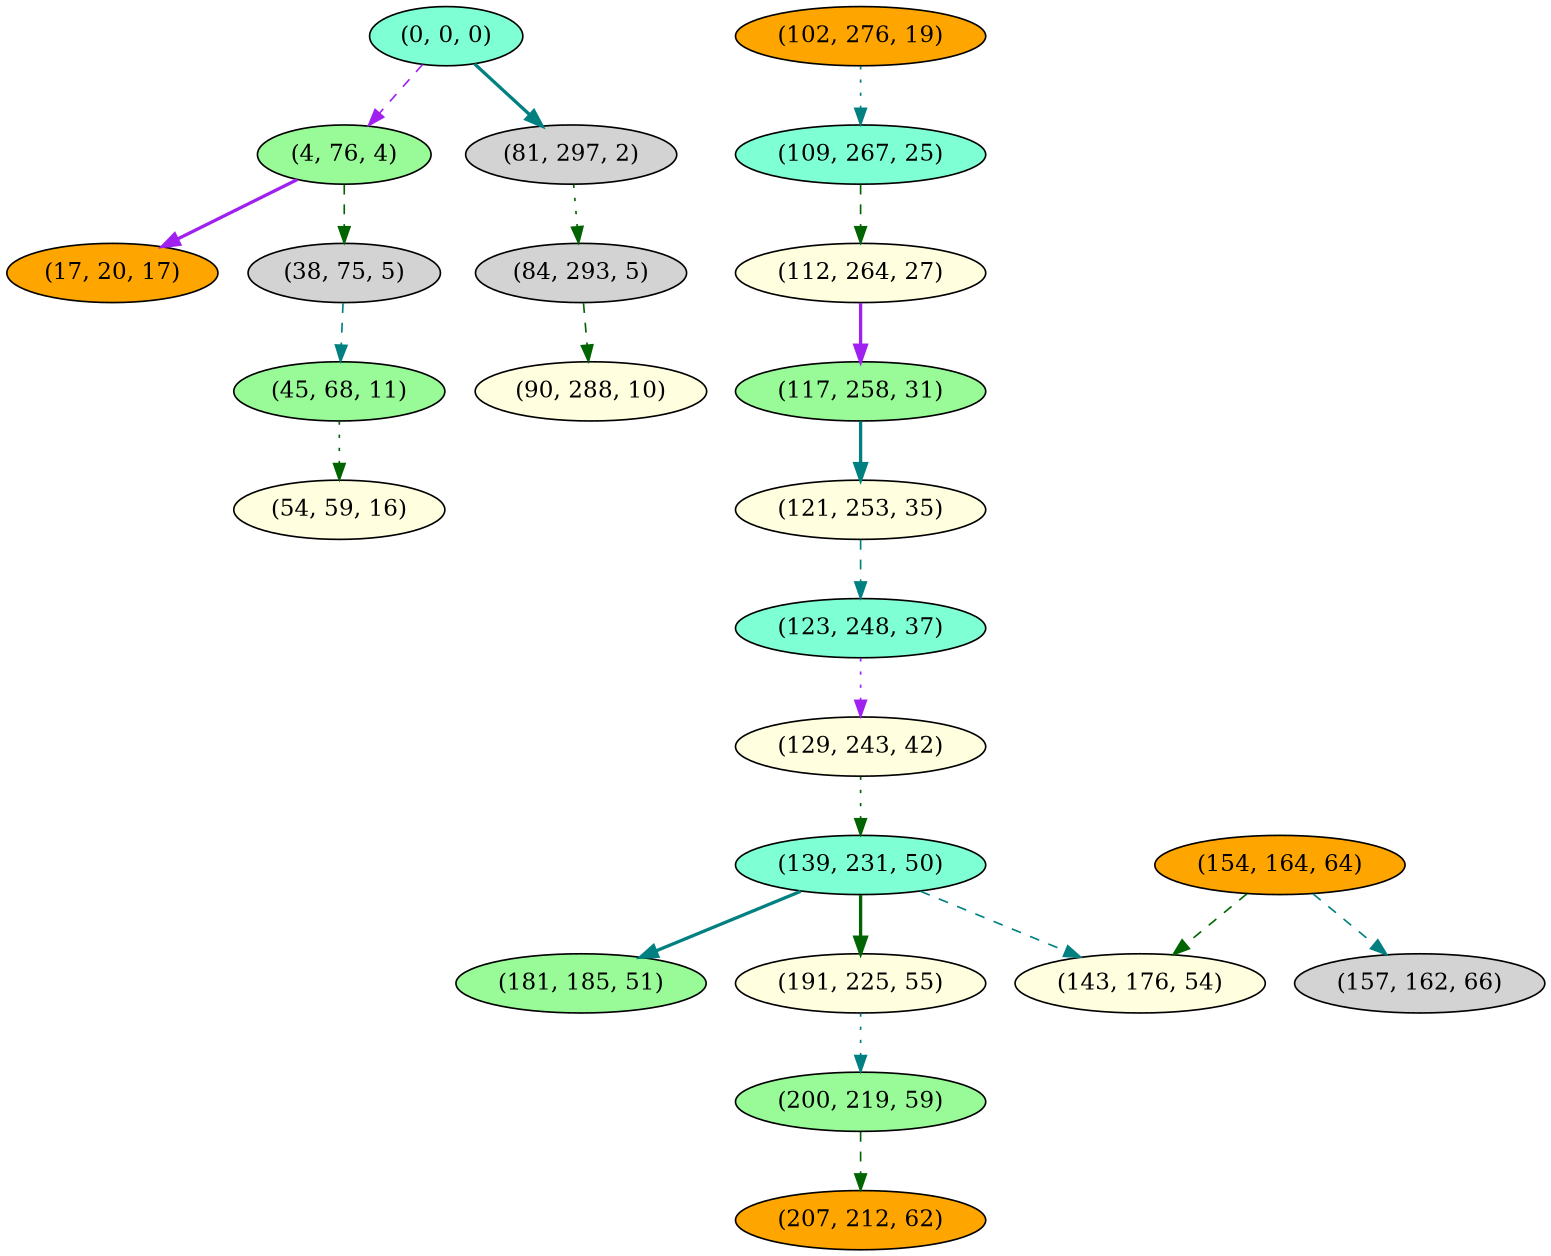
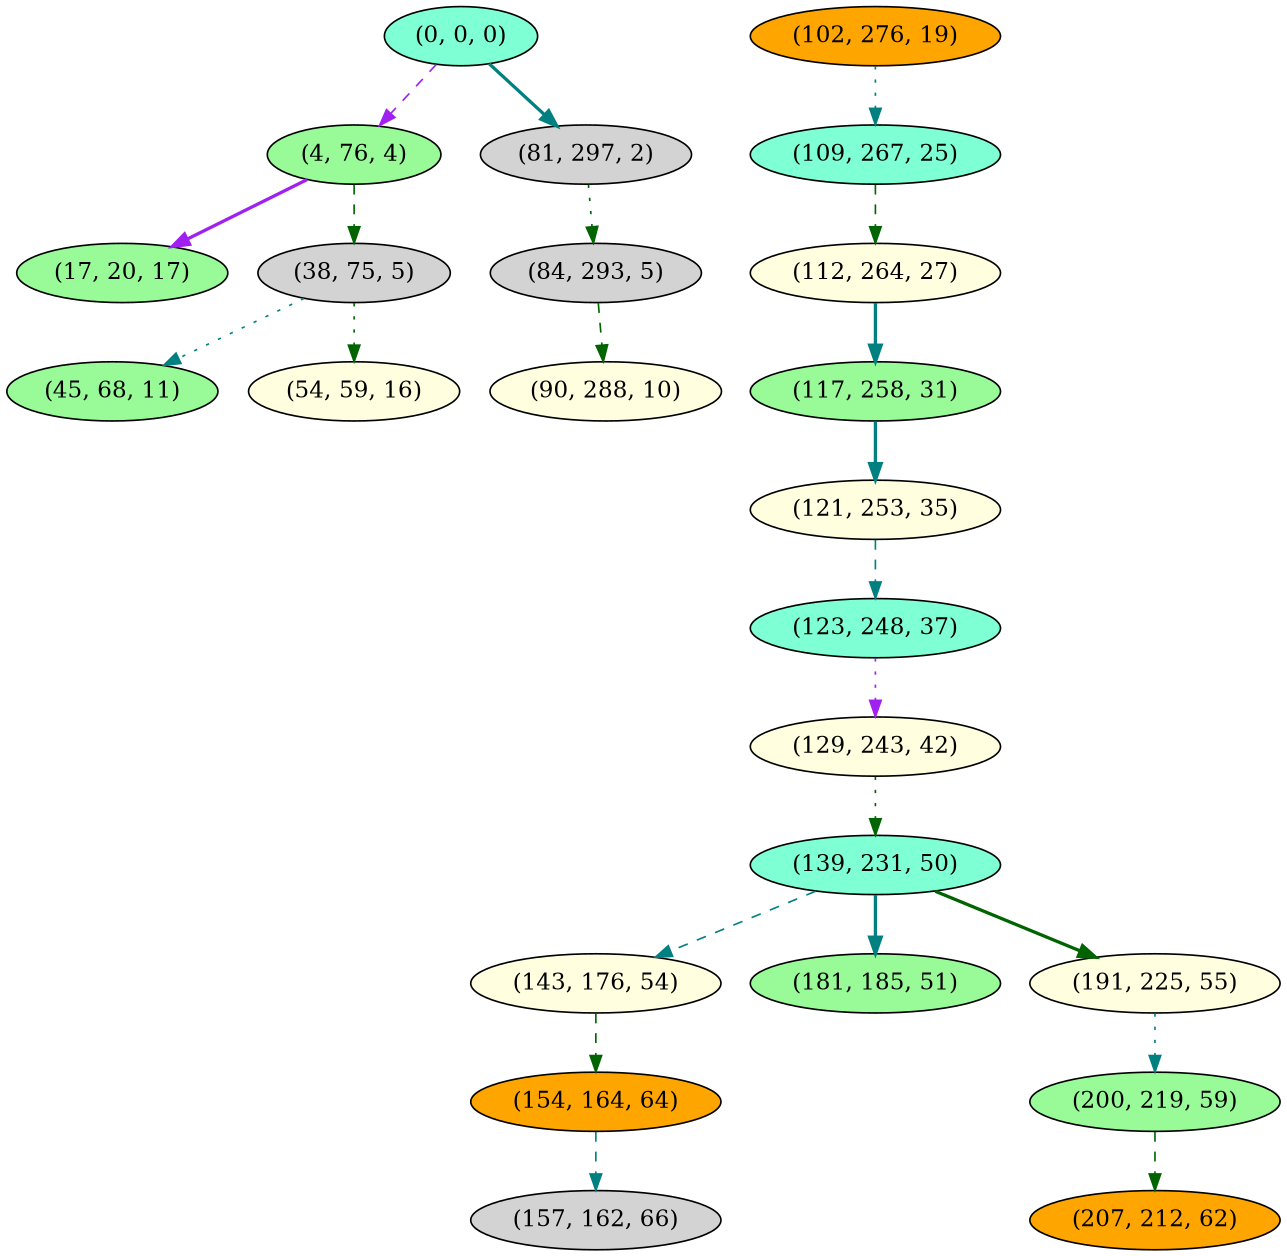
node "(17, 20, 17)": fillcolor orange -> palegreen
edge "(38, 75, 5)" -> "(45, 68, 11)": style dashed -> dotted
edge "(112, 264, 27)" -> "(117, 258, 31)": color purple -> teal
edge "(45, 68, 11)" -> "(54, 59, 16)": now "(38, 75, 5)" -> "(54, 59, 16)"
edge "(154, 164, 64)" -> "(143, 176, 54)": reversed
